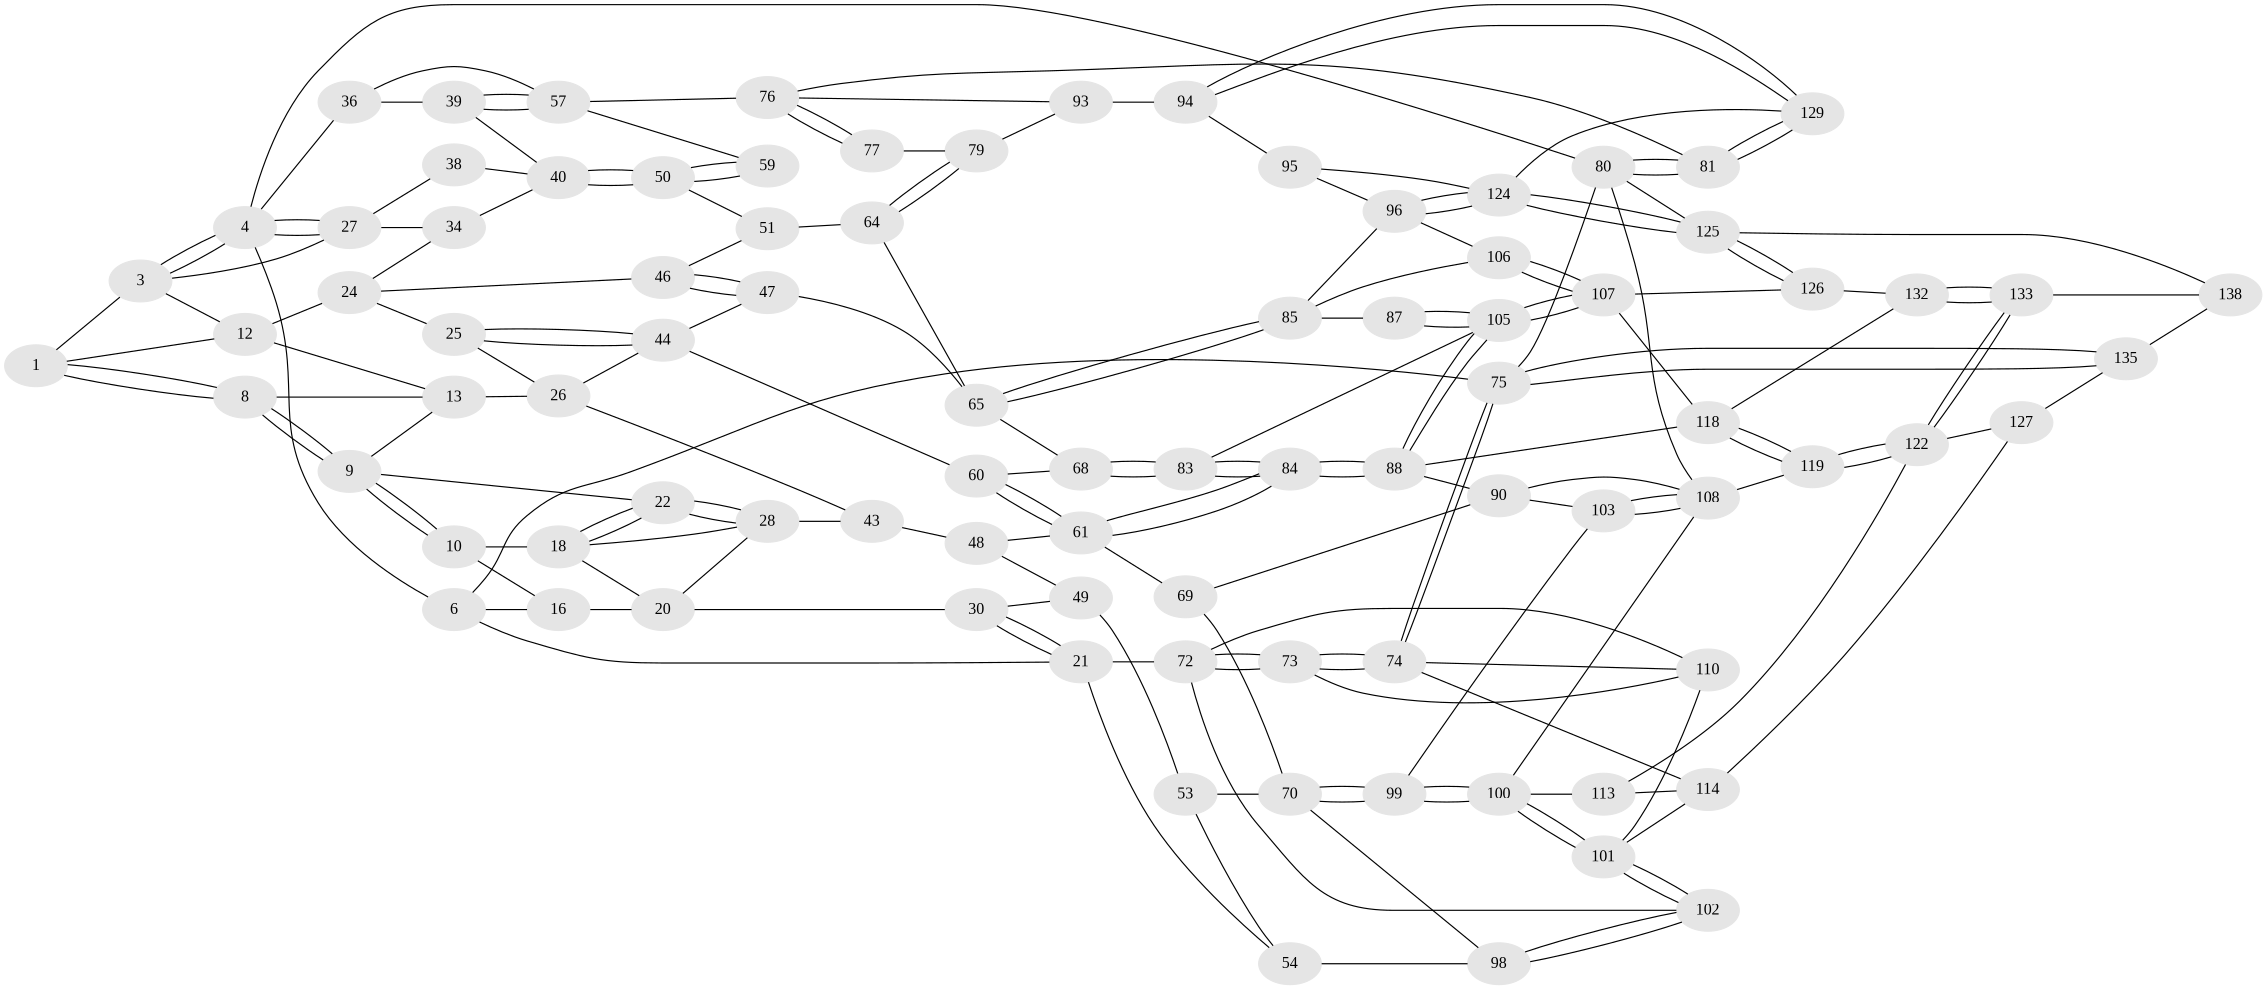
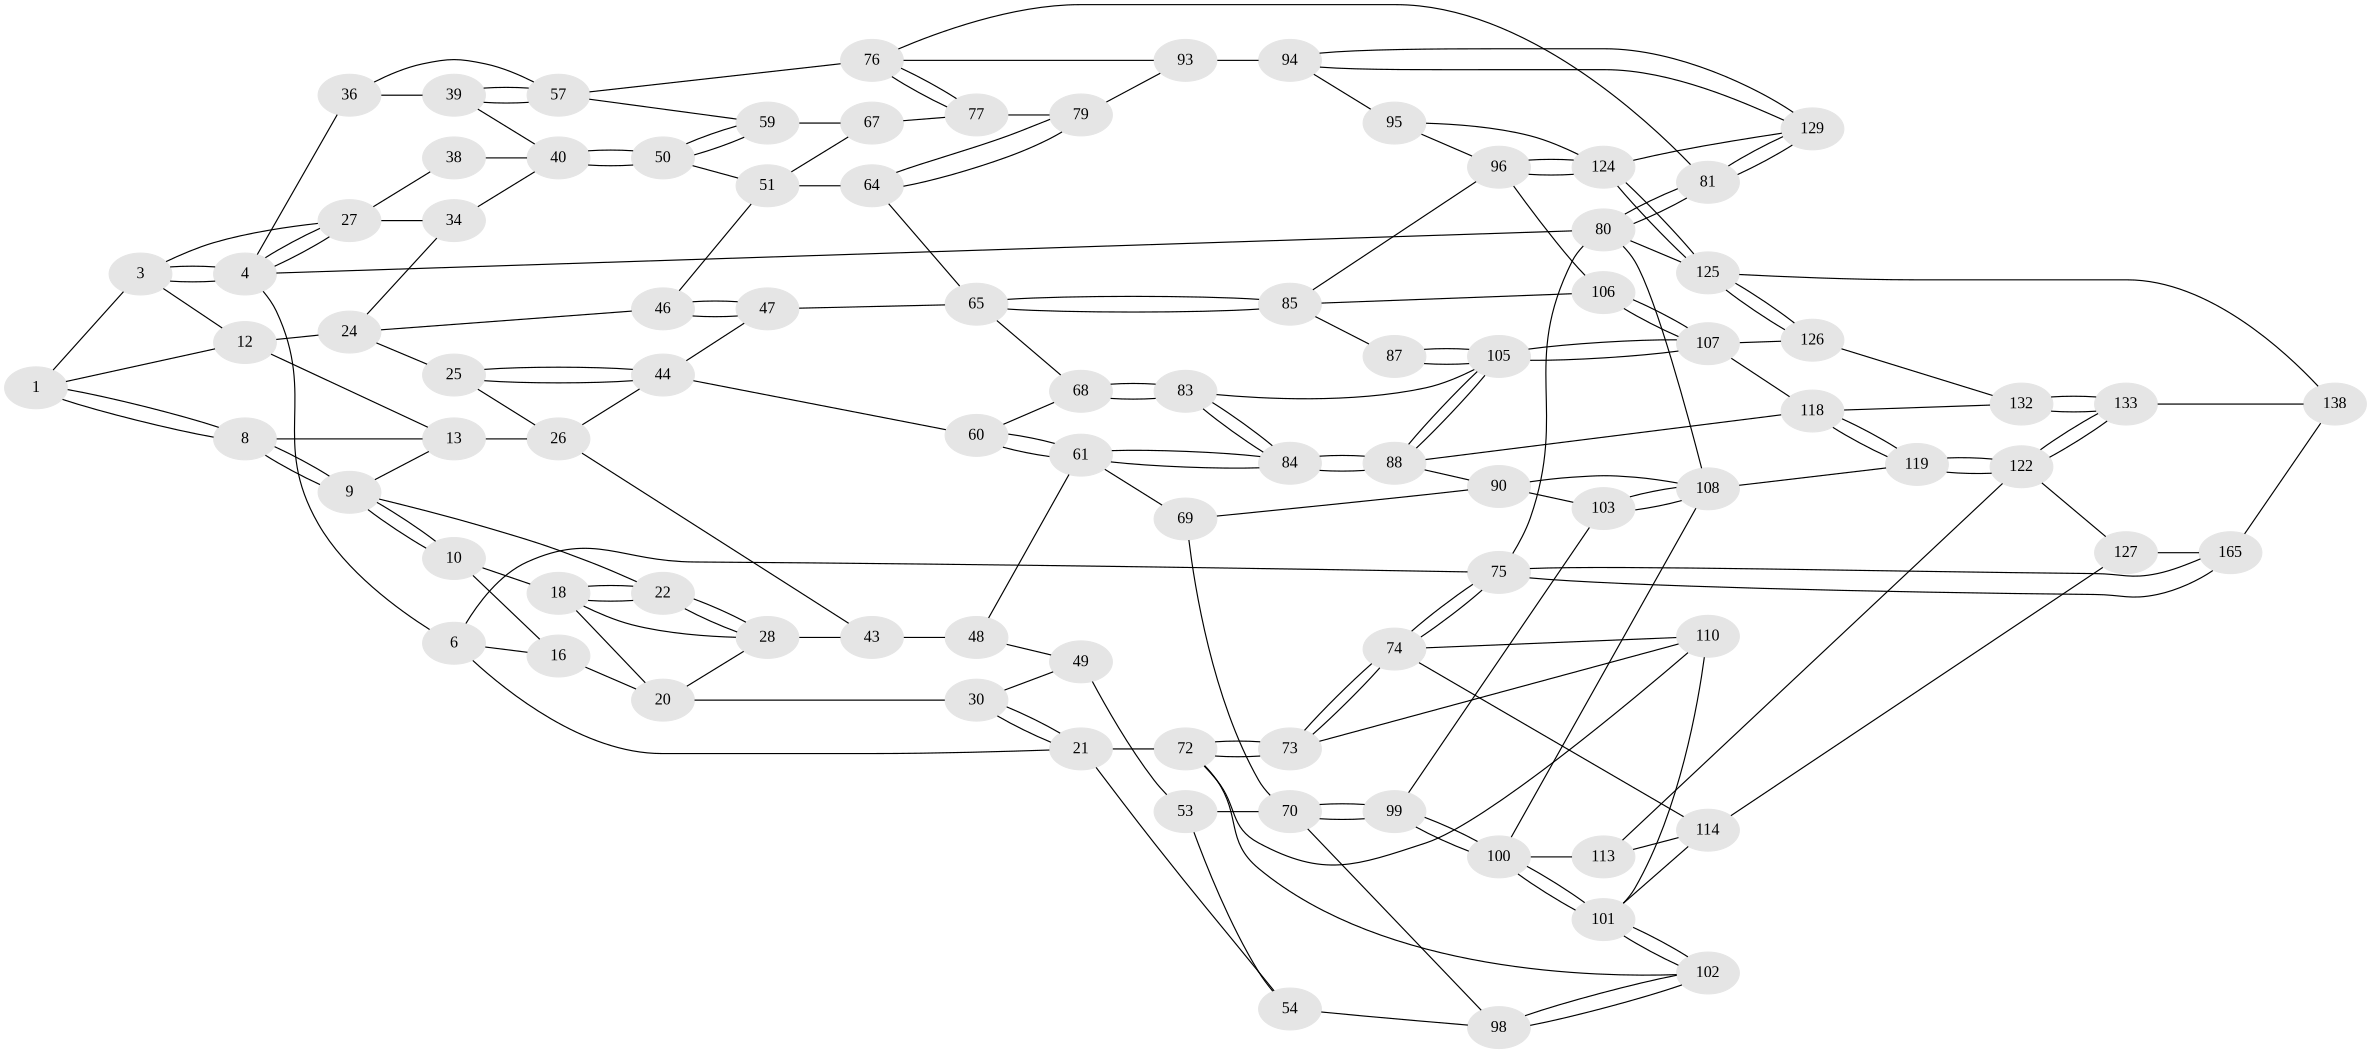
node "67": added
node "135": label "135" -> "165"
